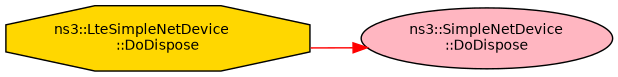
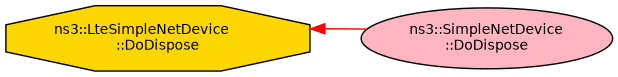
edge "ns3::LteSimpleNetDevice ::DoDispose" -> "ns3::SimpleNetDevice ::DoDispose": reversed
